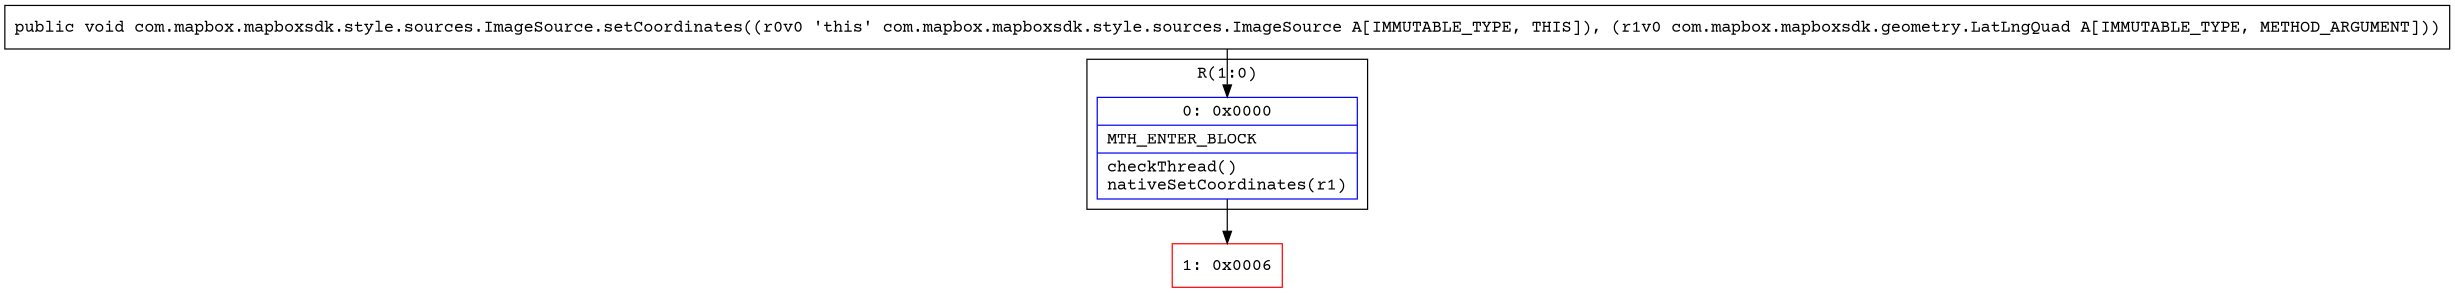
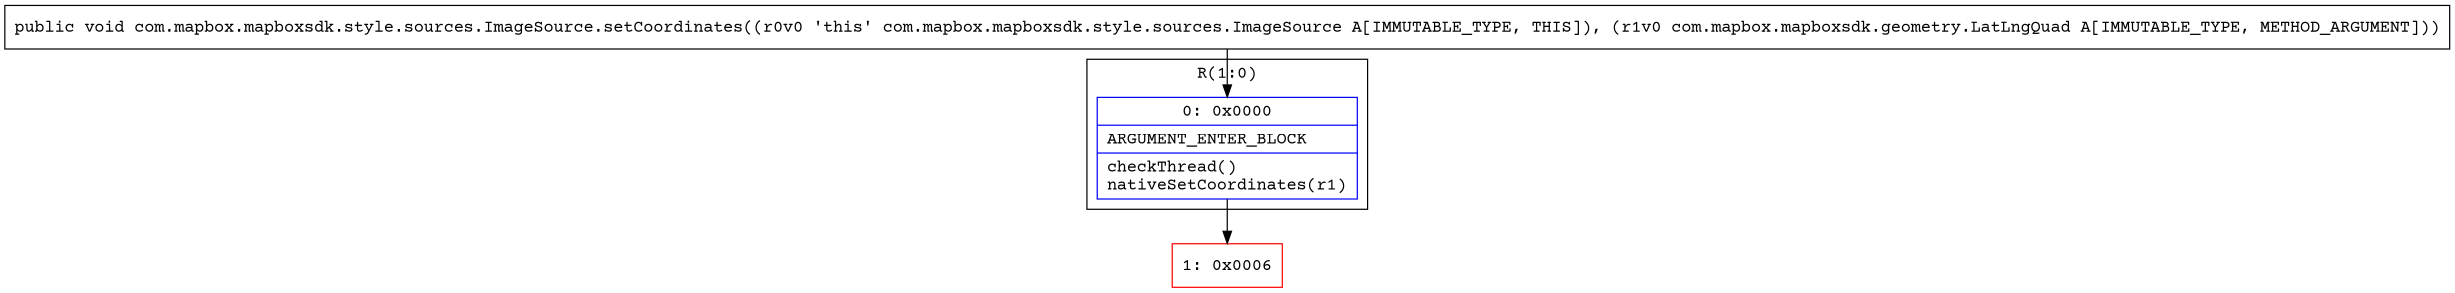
node "0: 0x0000": text "MTH_ENTER_BLOCK" -> "ARGUMENT_ENTER_BLOCK"
